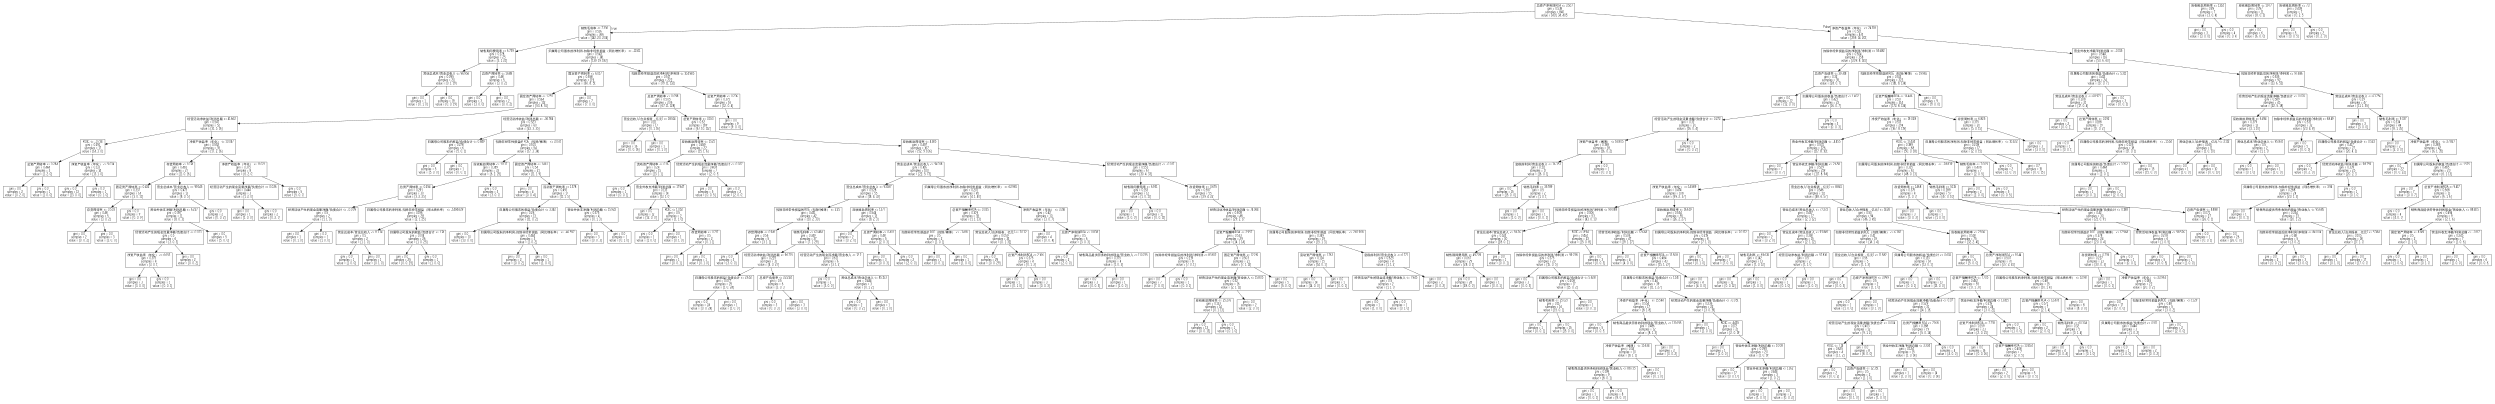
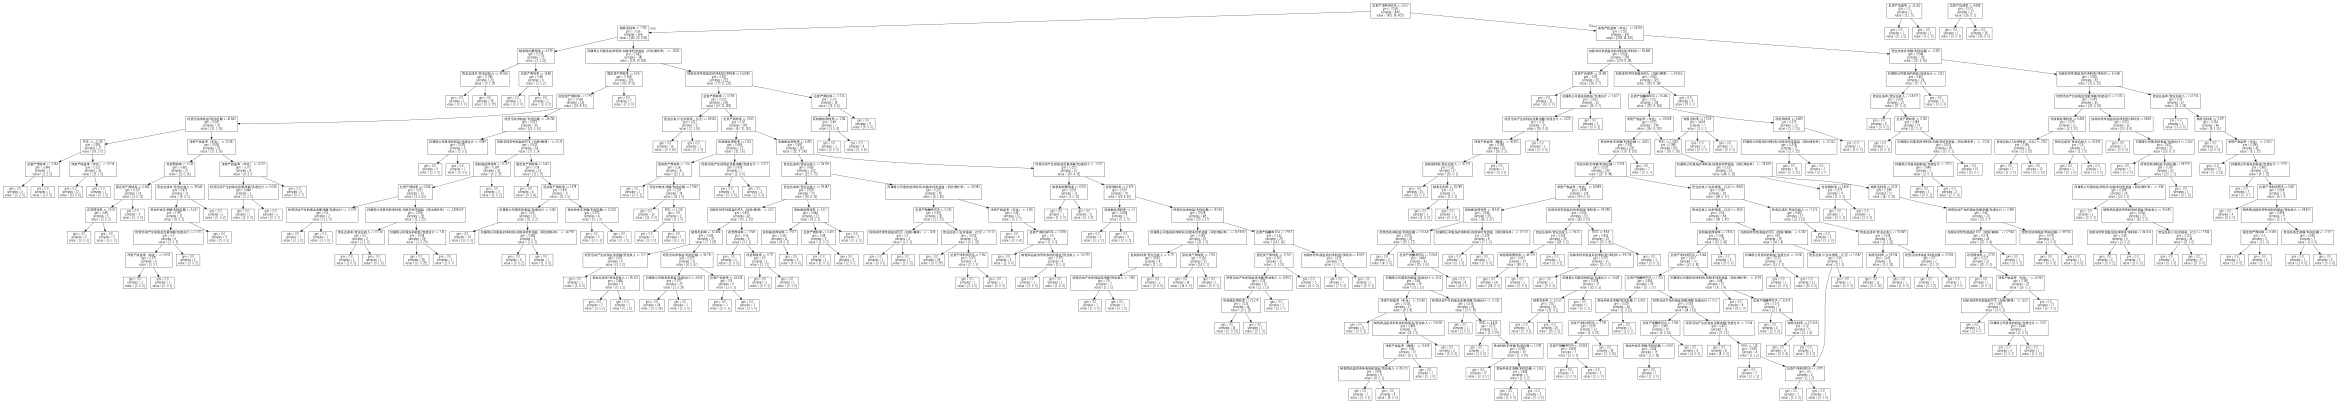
edge "总资产周转率 <= 0.236 gini = 0.375 samples = 16 value = [12, 0, 4]" -> "应收账款周转率 <= 1.314 gini = 0.49 samples = 7 value = [3, 0, 4]": added
edge "ROIC <= 17.434 gini = 0.389 samples = 68 value = [50, 0, 18]" -> "销售毛利率 <= 7.009 gini = 0.408 samples = 7 value = [2, 0, 5]": reversed
edge "存货周转率 <= 0.675 gini = 0.557 samples = 55 value = [29, 4, 22]" -> "应收账款周转率 <= 7.3 gini = 0.408 samples = 7 value = [0, 2, 5]": added
edge "销售毛利率 <= 51.15 gini = 0.289 samples = 57 value = [47, 0, 10]" -> "总资产负债率 <= 8.888 gini = 0.071 samples = 27 value = [26, 0, 1]": removed
edge "ROIC <= 1.052 gini = 0.5 samples = 2 value = [1, 1, 0]" -> "存货周转率 <= 0.717 gini = 0.5 samples = 2 value = [0, 1, 1]": now "存货周转率 <= 0.941 gini = 0.56 samples = 5 value = [3, 1, 1]" -> "存货周转率 <= 0.717 gini = 0.5 samples = 2 value = [0, 1, 1]"
edge "应收账款周转率 <= 1.377 gini = 0.544 samples = 13 value = [8, 2, 3]" -> "应收账款周转率 <= 1.977 gini = 0.397 samples = 11 value = [8, 0, 3]": added
edge "ROIC <= 7.14 gini = 0.625 samples = 4 value = [1, 1, 2]" -> "总资产负债率 <= 32.351 gini = 0.5 samples = 2 value = [1, 1, 0]": now "ROIC <= 7.14 gini = 0.625 samples = 4 value = [1, 1, 2]" -> "总资产净利润ROA <= 3.999 gini = 0.5 samples = 2 value = [1, 1, 0]"
node "gini = 0.0 samples = 14 value = [0, 0, 14]": removed
